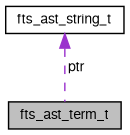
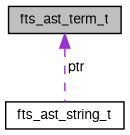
edge "fts_ast_term_t" -> "fts_ast_string_t": reversed
